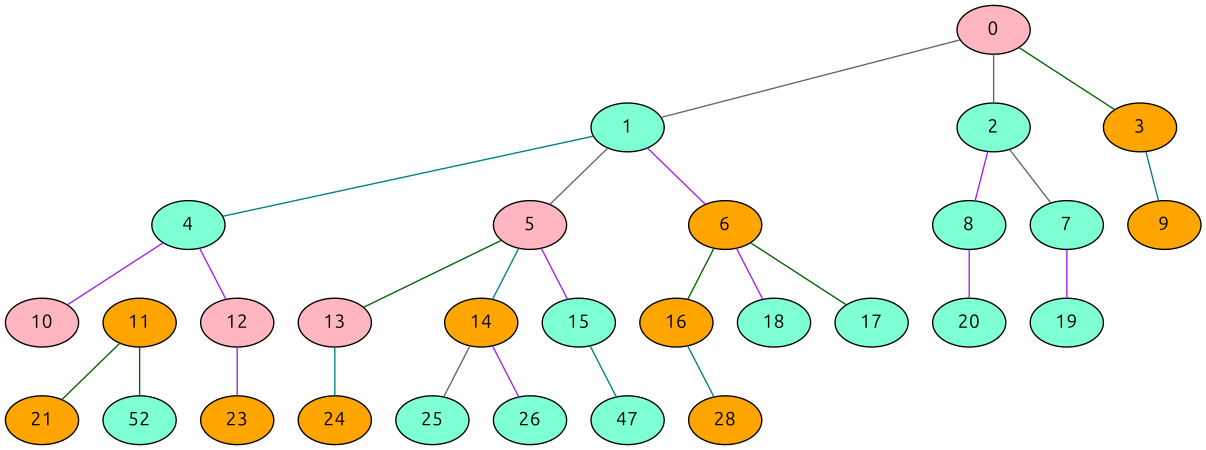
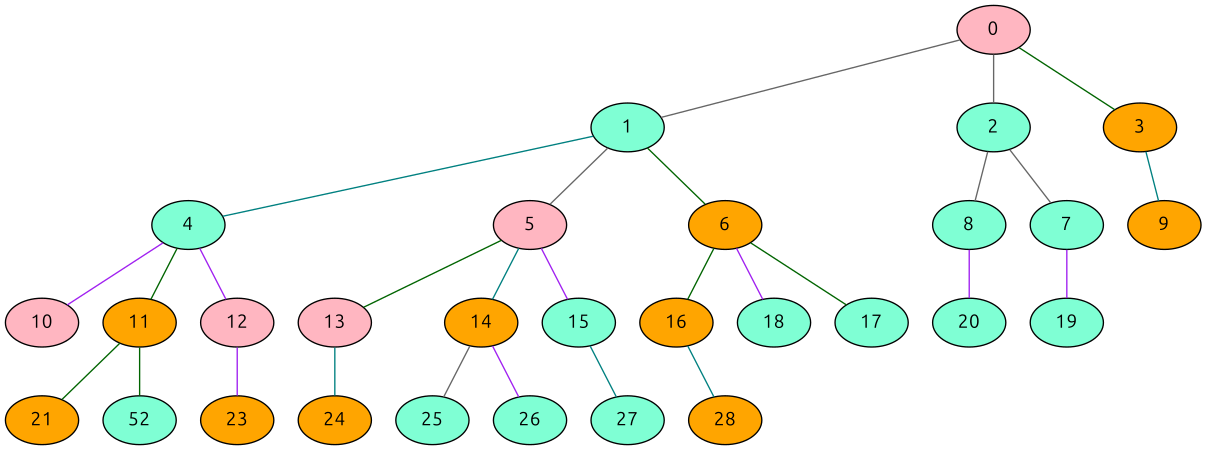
edge "1" -- "6": color purple -> darkgreen
edge "2" -- "8": color purple -> gray40
edge "4" -- "11": added
node "47": label "47" -> "27"
